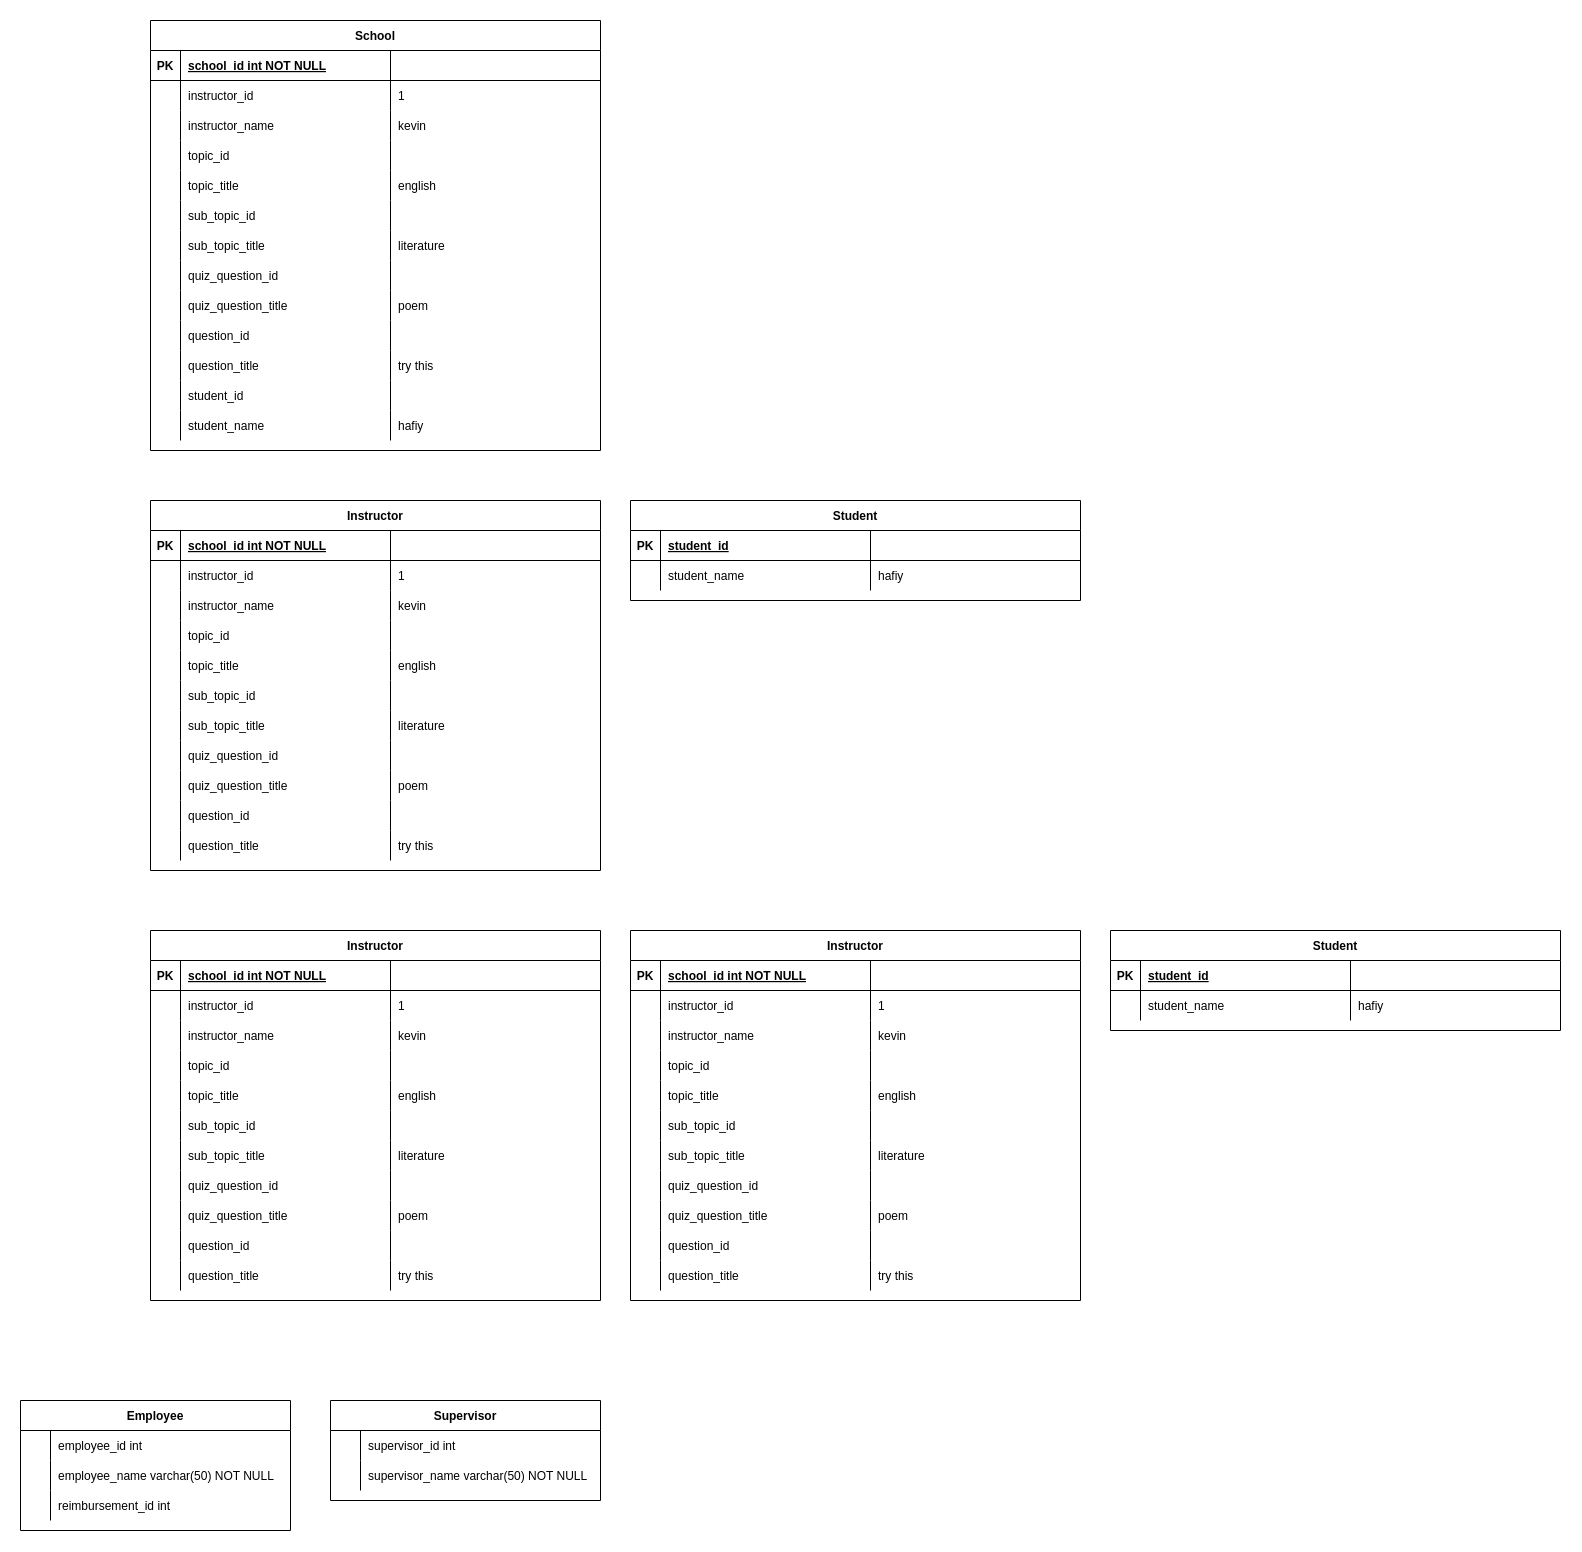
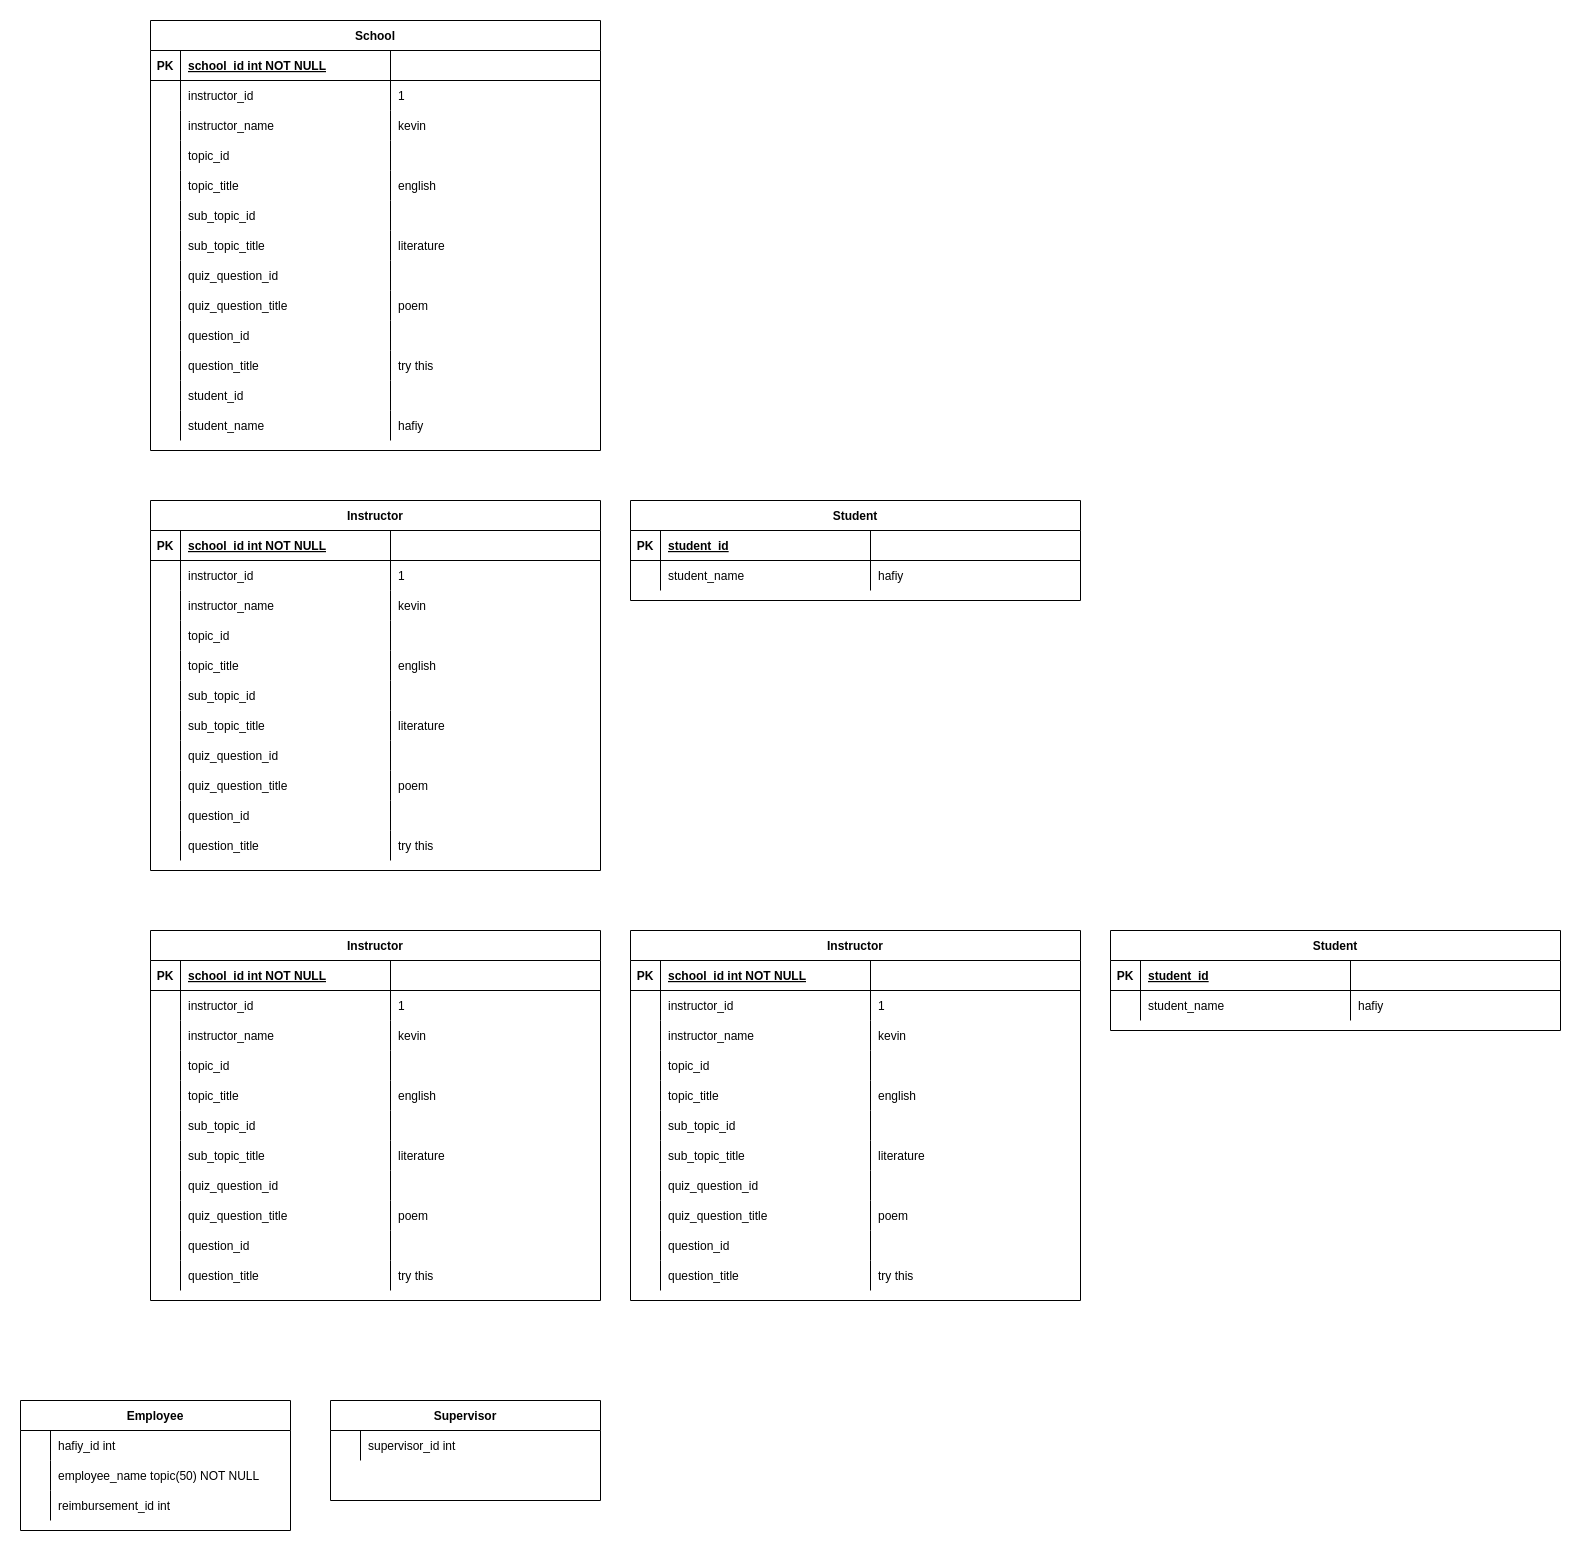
node "employee_id int": label "employee_id int" -> "hafiy_id int"
node "employee_name varchar(50) NOT NULL": label "employee_name varchar(50) NOT NULL" -> "employee_name topic(50) NOT NULL"
node "supervisor_name varchar(50) NOT NULL": removed
